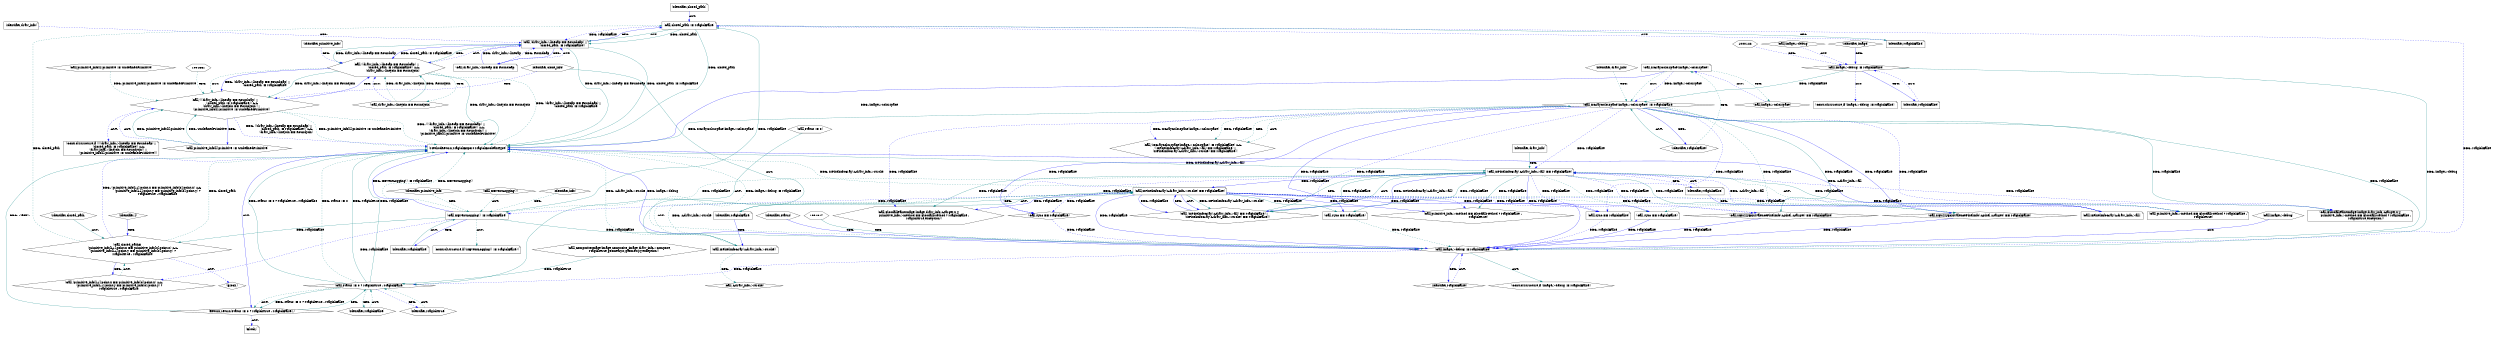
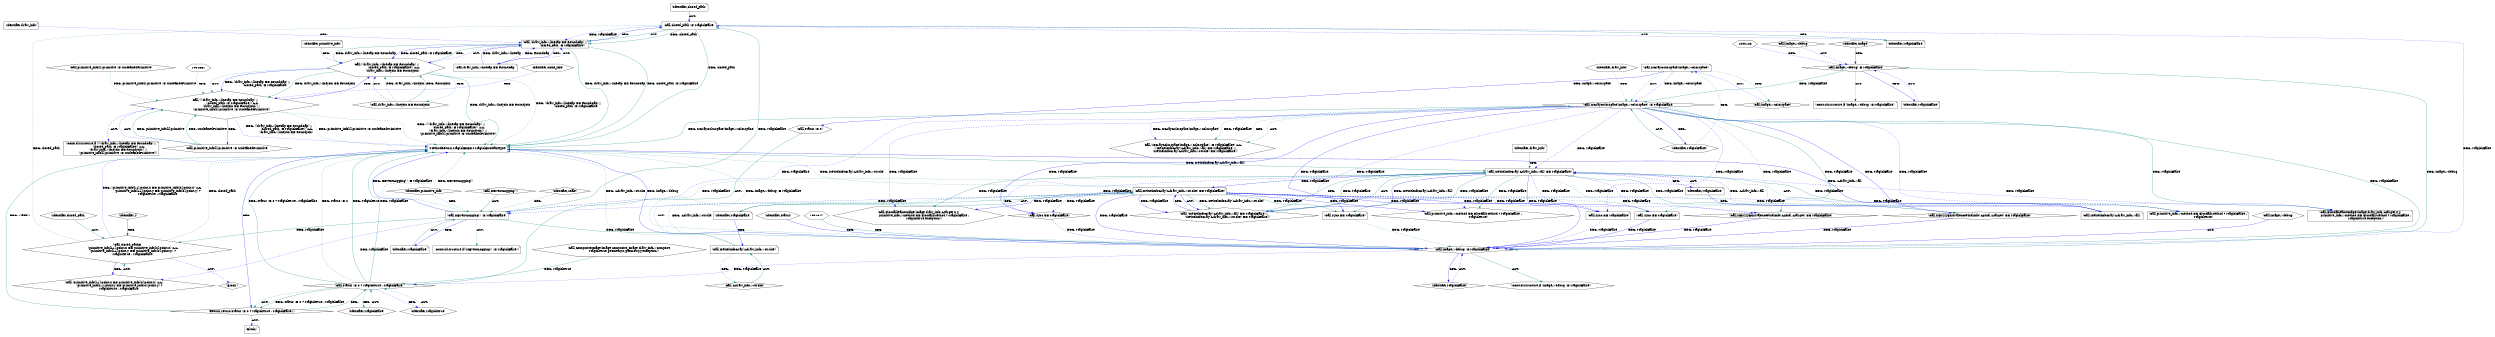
edge "(Call,IsGrayColorspace(image->colorspace))" -> "(MethodReturn,MagickExport MagickBooleanType)": now "(Call,IsGrayColorspace(image->colorspace))" -> "(Call,status != 0)"
edge "(Call,IsGrayColorspace(image->colorspace) != MagickFalse)" -> "(Call,IsEventLogging() != MagickFalse)": added, label "DDG: MagickFalse"
edge "(Identifier,clone_info)" -> "(Call,IsPixelInfoGray(&draw_info->stroke))": now "(Call,&draw_info->stroke)" -> "(Call,IsPixelInfoGray(&draw_info->stroke))"
node "(Identifier,info)": label "(Identifier,info)" -> "(Identifier,scale)"
edge "(Call,IsEventLogging())" -> "(Call,IsEventLogging() != MagickFalse)": style dashed -> solid
edge "(MethodReturn,MagickExport MagickBooleanType)" -> "(Return,return(status != 0 ? MagickTrue : MagickFalse);)": label "AST: " -> "CFG: "
